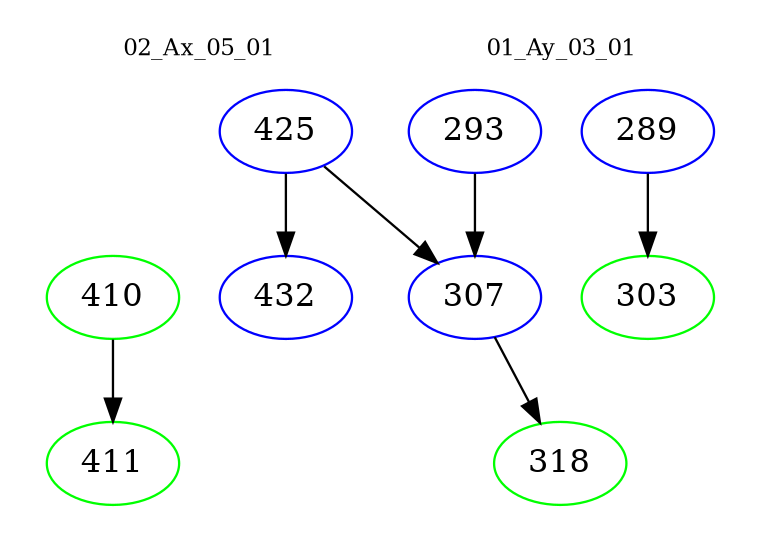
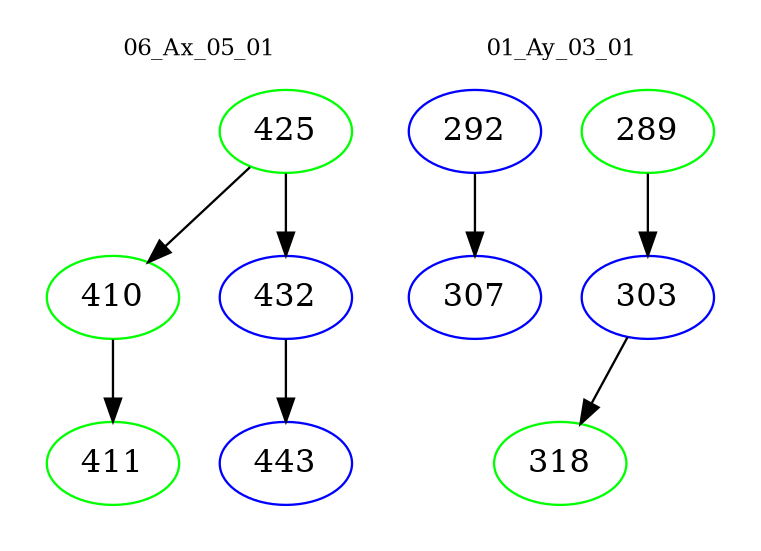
cluster "02_Ax_05_01": label "02_Ax_05_01" -> "06_Ax_05_01"
node "425": color blue -> green
node "293": label "293" -> "292"
node "289": color blue -> green
edge "425" -> "307": now "425" -> "410"
node "303": color green -> blue
edge "307" -> "318": now "303" -> "318"
node "443": added
